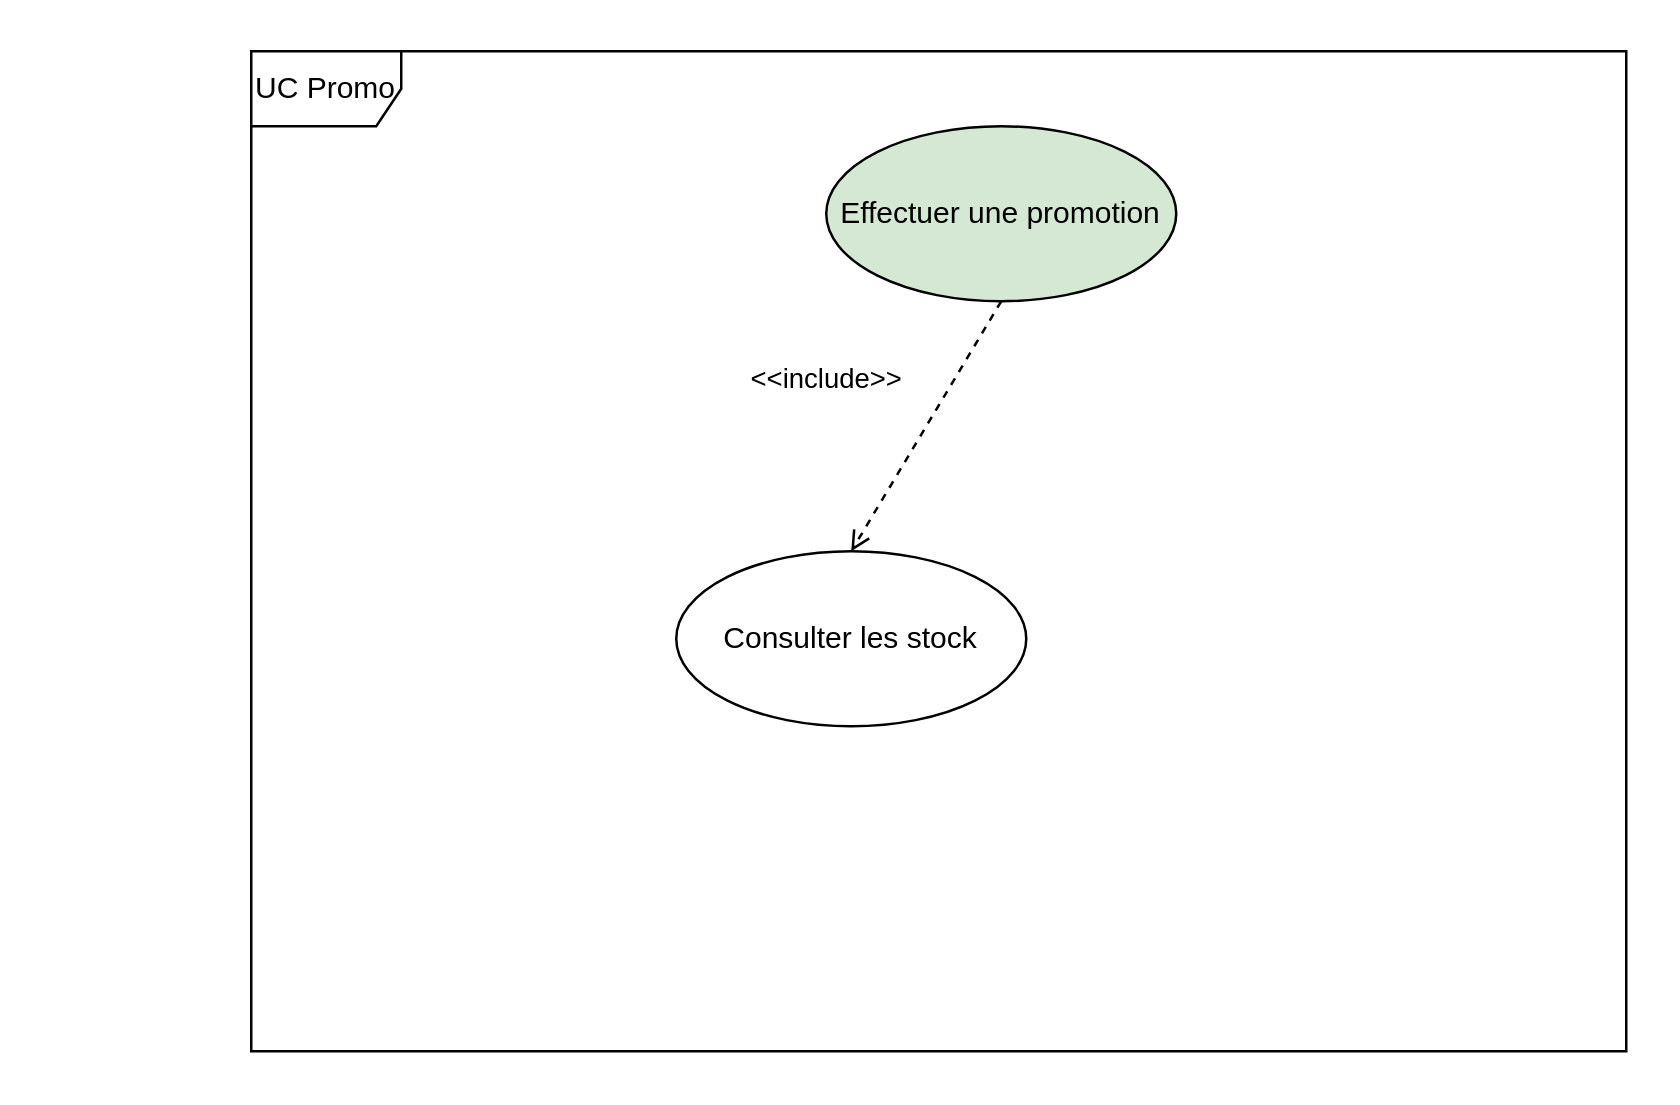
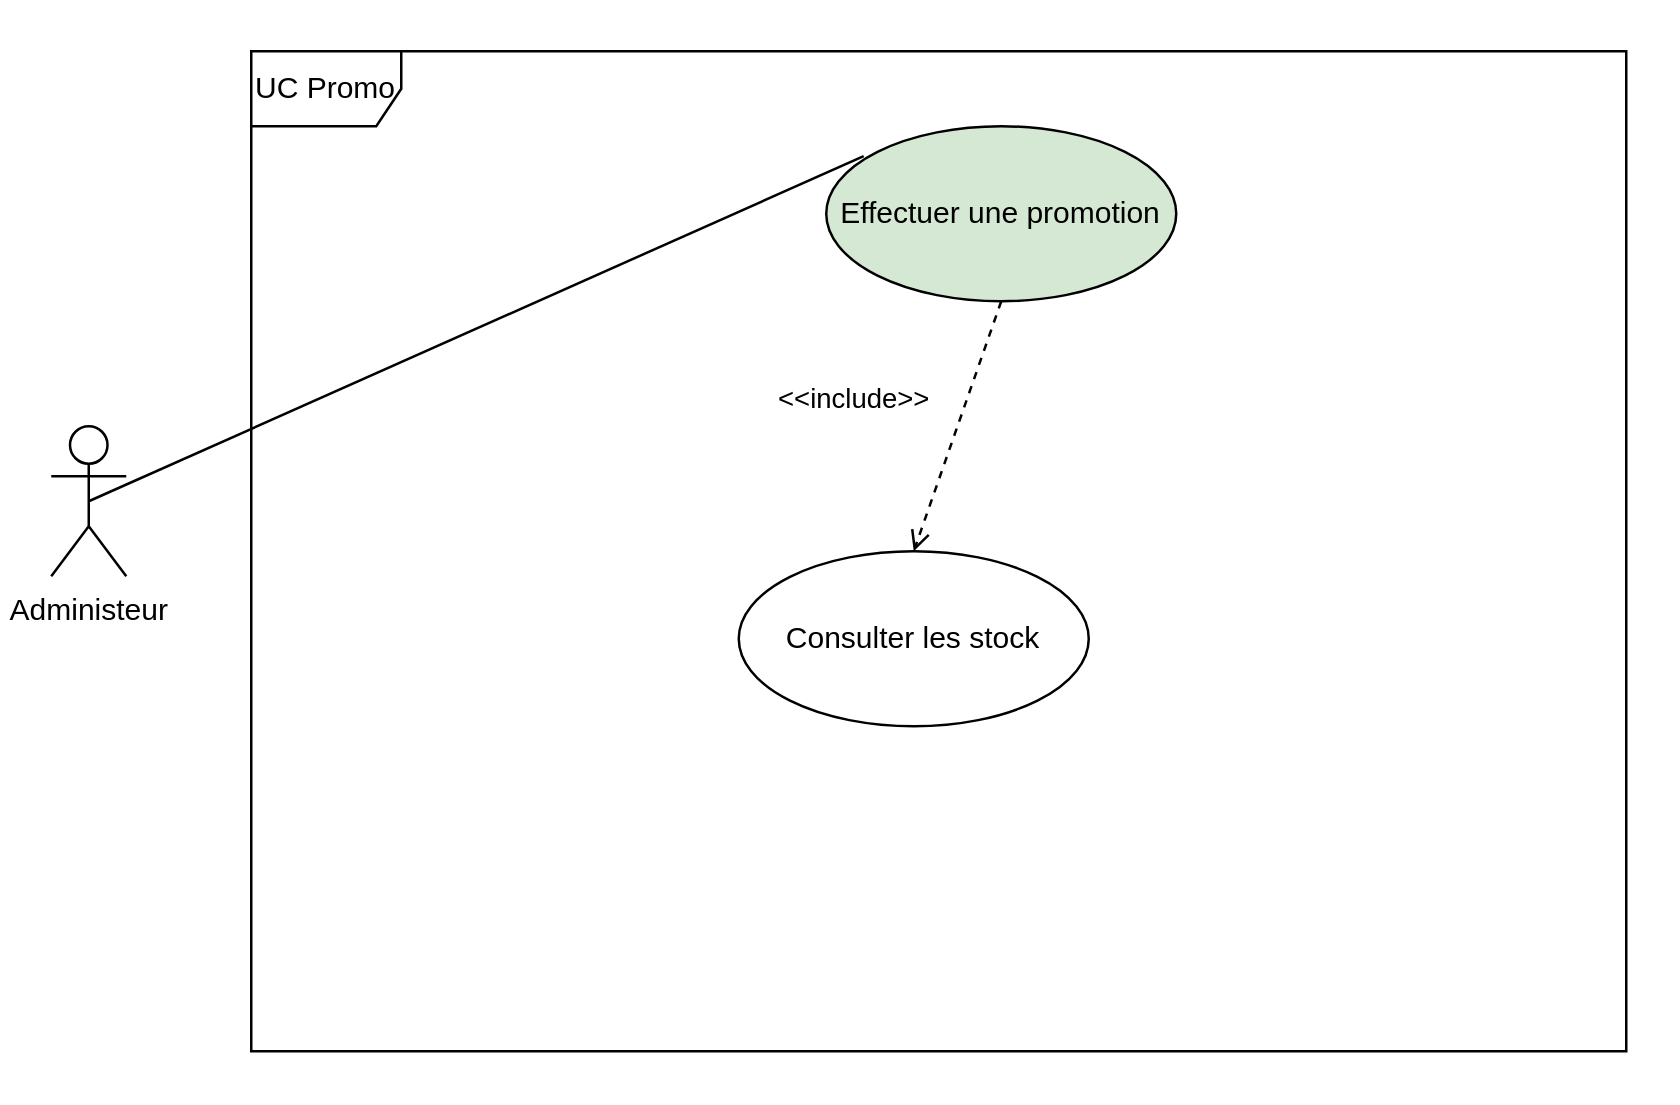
edge "Effectuer une promotion" -- "Administeur": added
node "Administeur": added
node "Consulter les stock": moved (851, 639) -> (914, 639)
